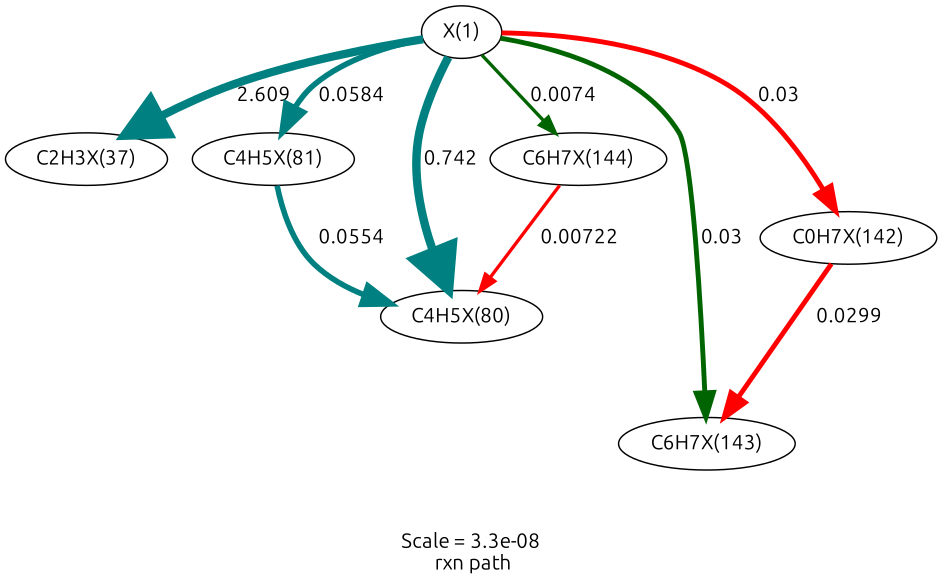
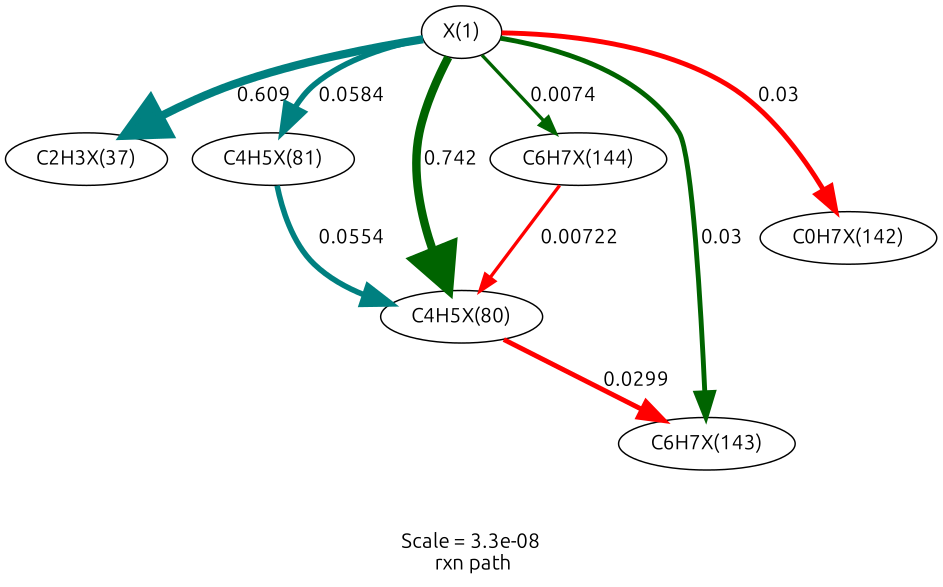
edge "X(1)" -> "C2H3X(37)": label " 2.609" -> " 0.609"
edge "X(1)" -> "C4H5X(80)": color teal -> darkgreen
edge "C0H7X(142)" -> "C6H7X(143)": now "C4H5X(80)" -> "C6H7X(143)"
